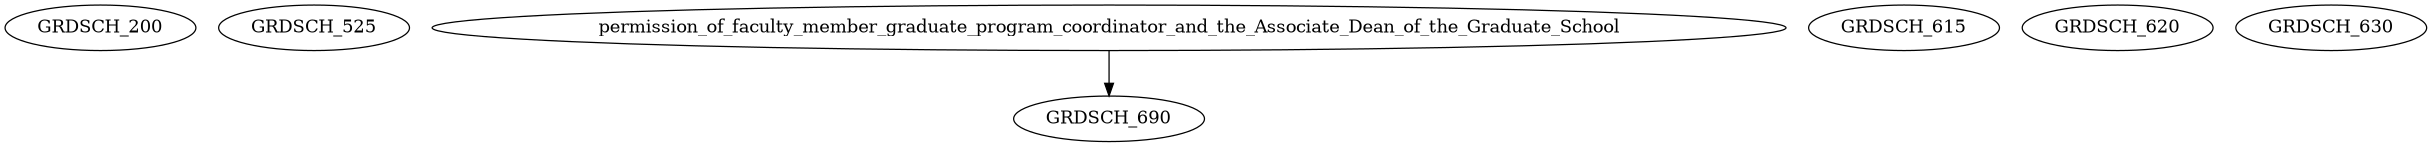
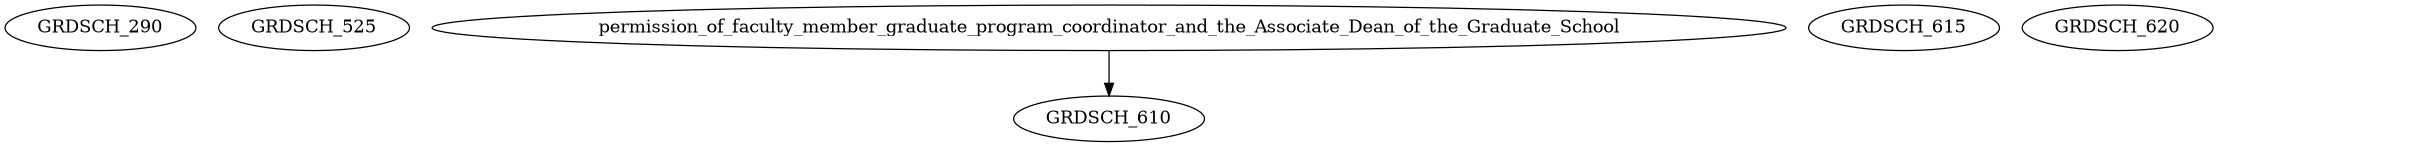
node "GRDSCH_200": label "GRDSCH_200" -> "GRDSCH_290"
node "GRDSCH_630": removed
node "GRDSCH_690": label "GRDSCH_690" -> "GRDSCH_610"
